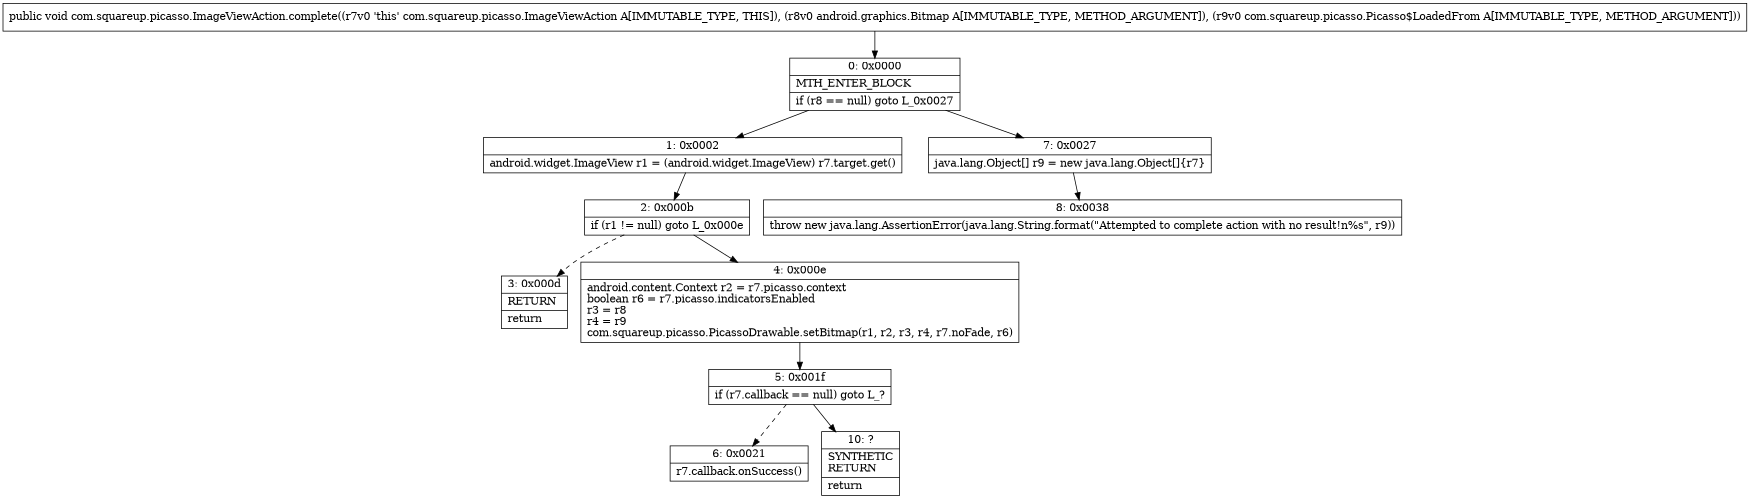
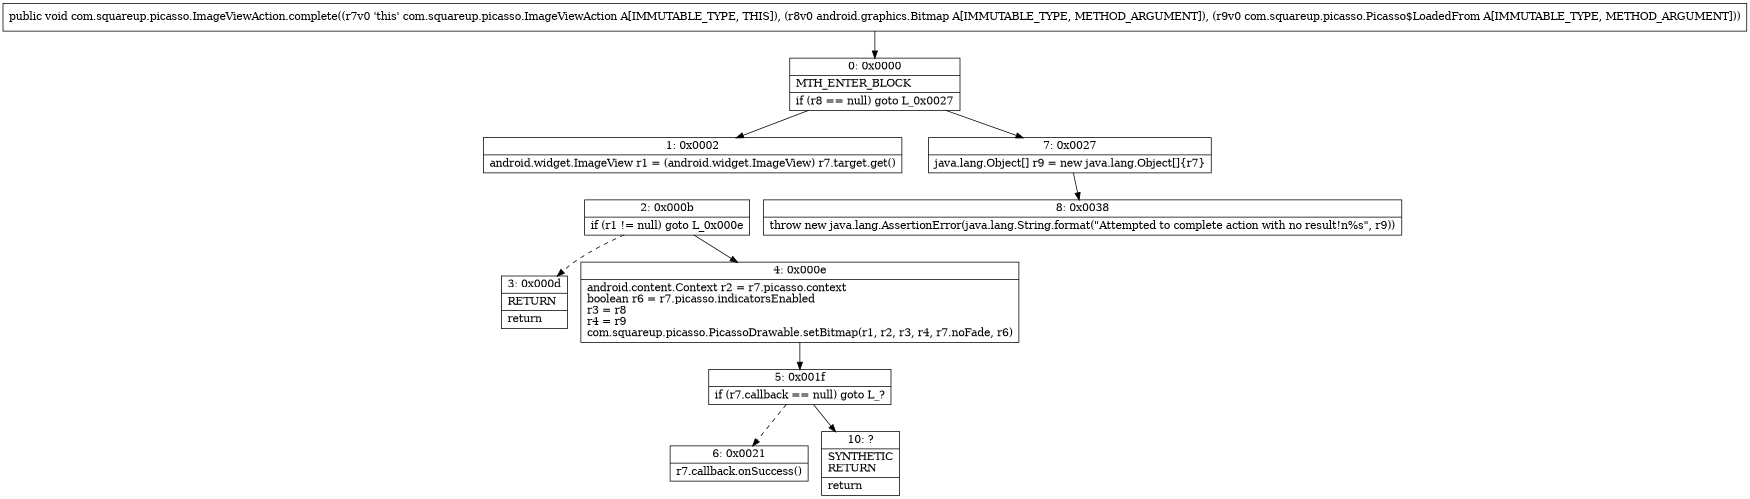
edge "1: 0x0002" -> "2: 0x000b": removed
